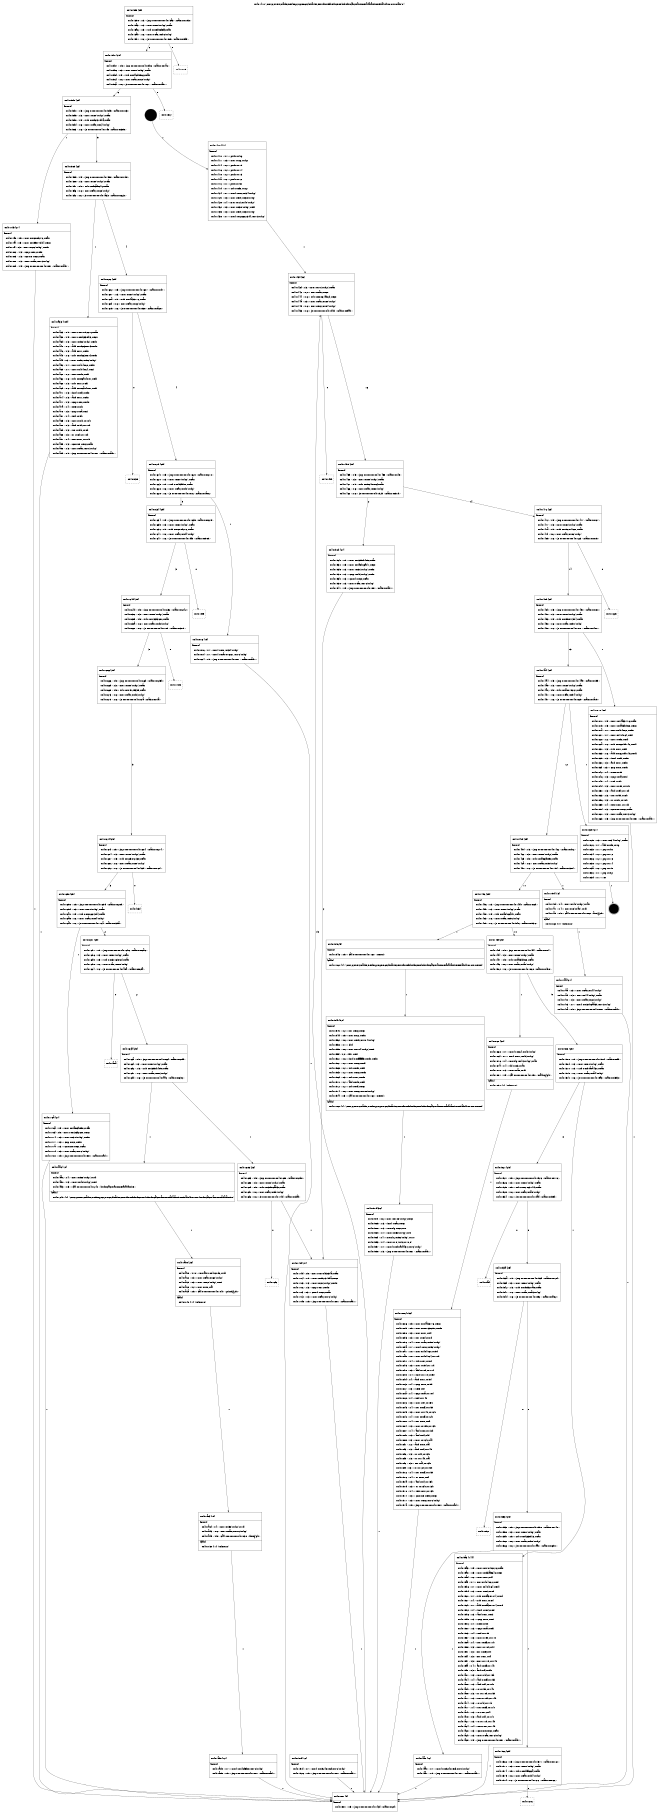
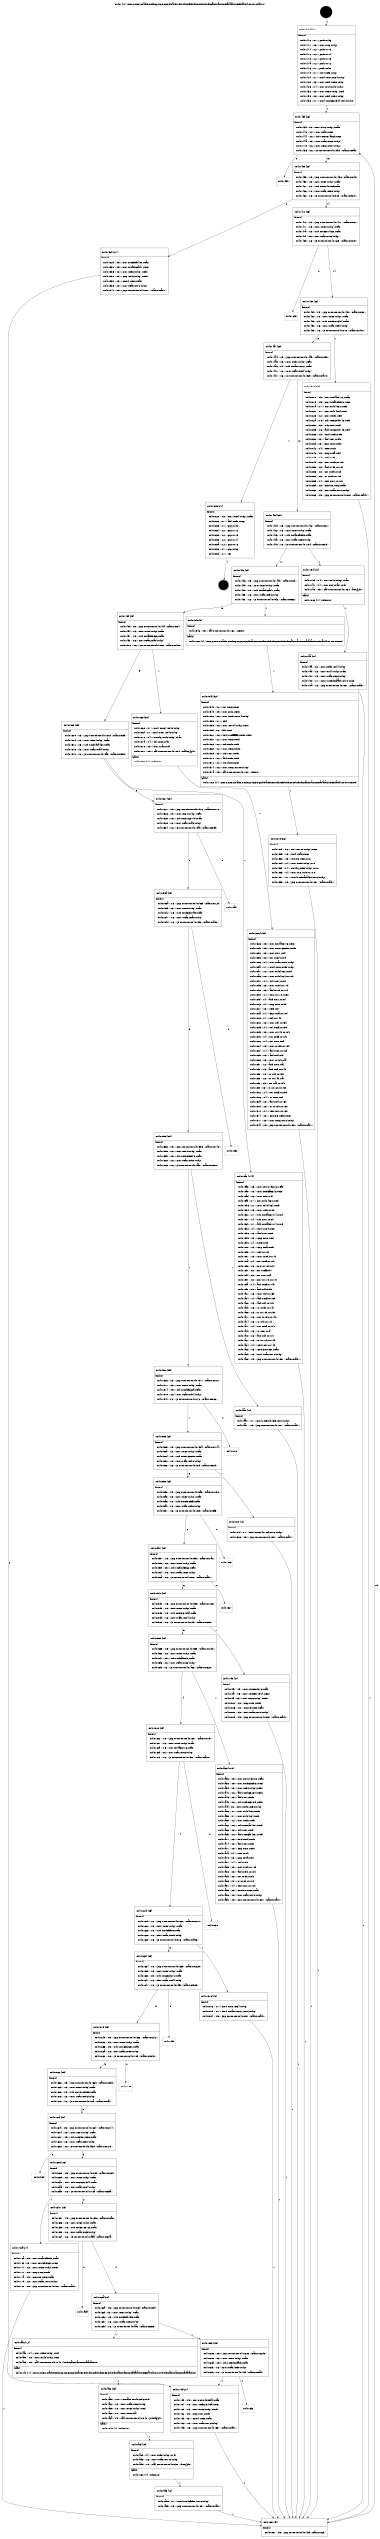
node "0x401585 [25]": added
